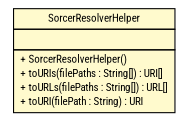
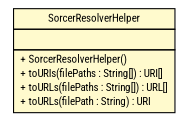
node "SorcerResolverHelper": text "+ toURI(filePath : String) : URI" -> "+ toURLs(filePath : String) : URI"
